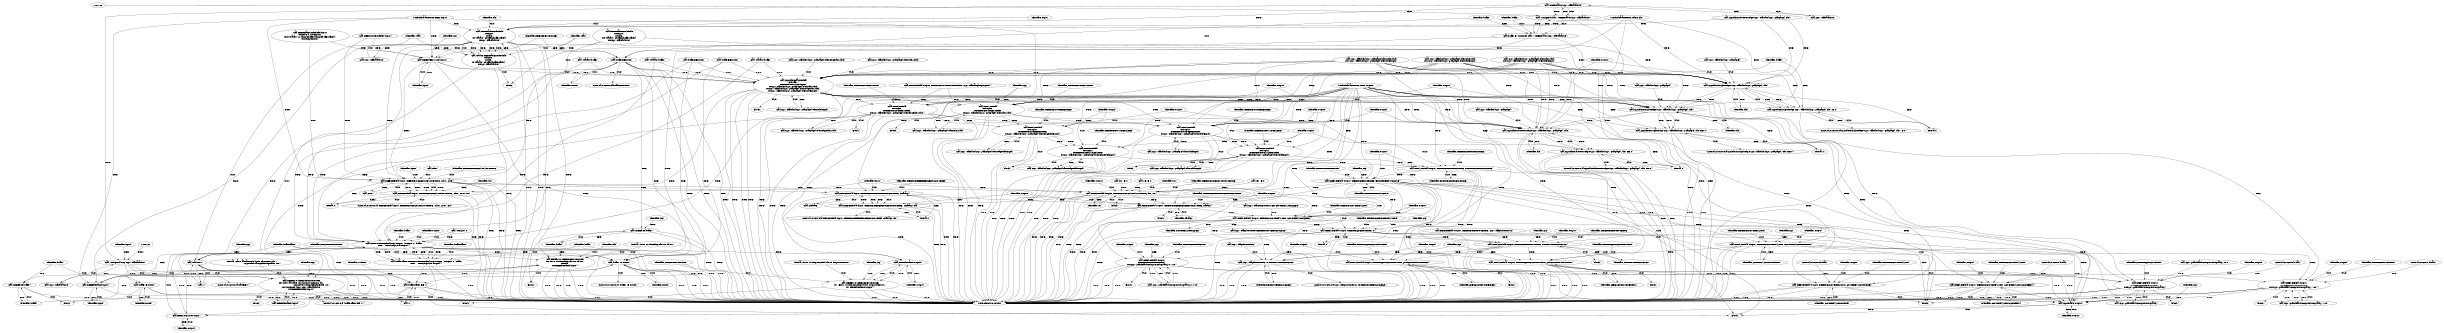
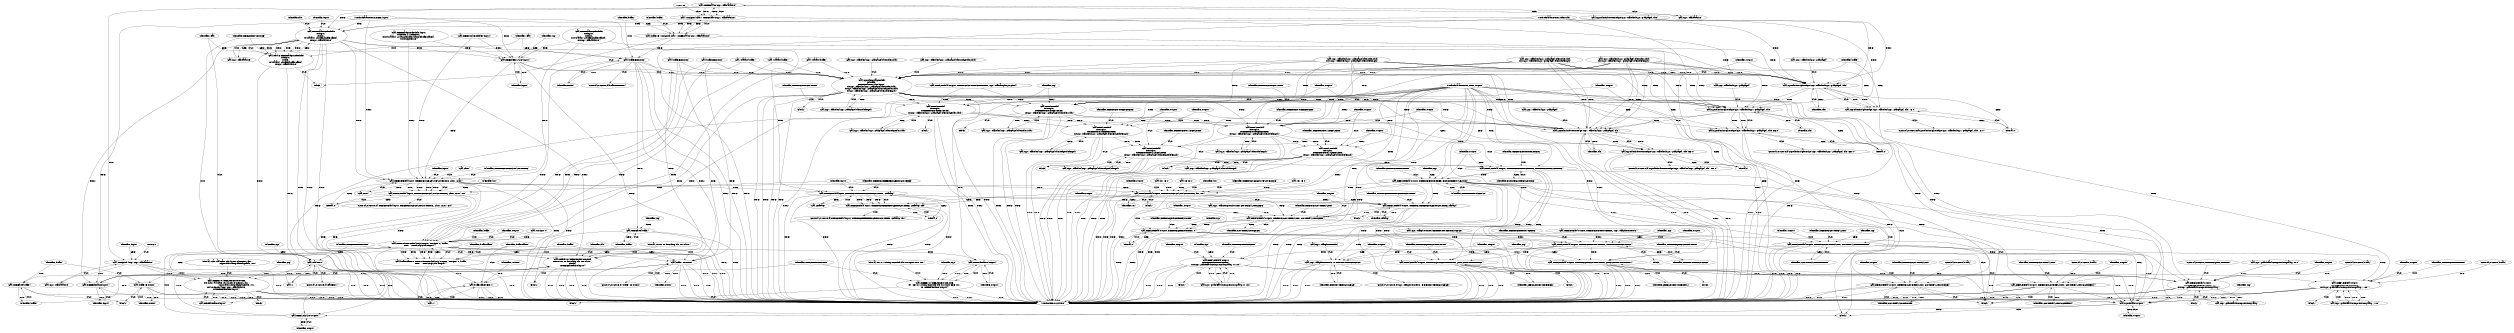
edge "1000720" -> "(Call,(unsigned long) t2p->tiff_datasize)": label "DDG: " -> "AST: "
node "(Identifier,TIFFTAG_JPEGQUALITY)": label "(Identifier,TIFFTAG_JPEGQUALITY)" -> "(ControlStructure,TIFFTAG_JPEGQUALITY)"
node "(ControlStructure,if (bufferoffset == -1))": removed
